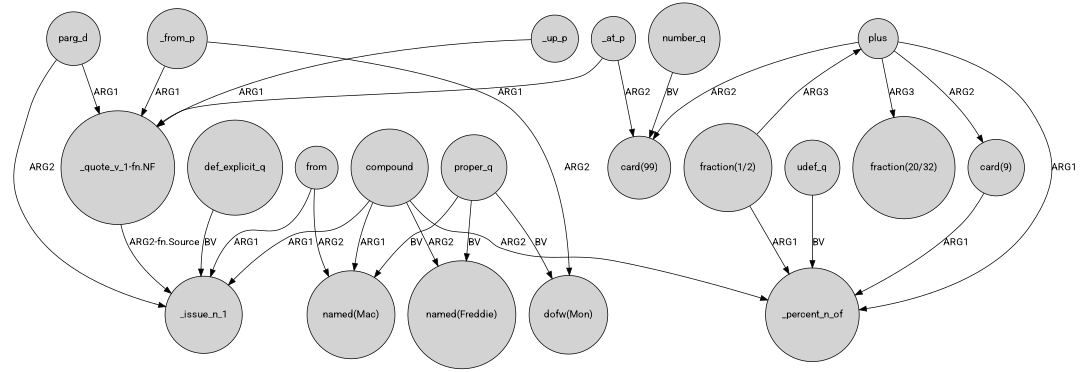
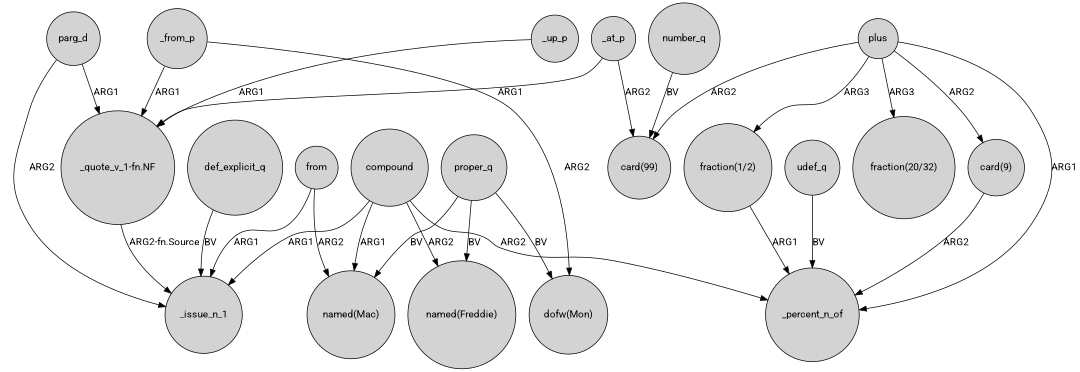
edge "fraction(1/2)" -> "plus": reversed
edge "card(9)" -> "_percent_n_of": label "ARG1" -> "ARG2"
